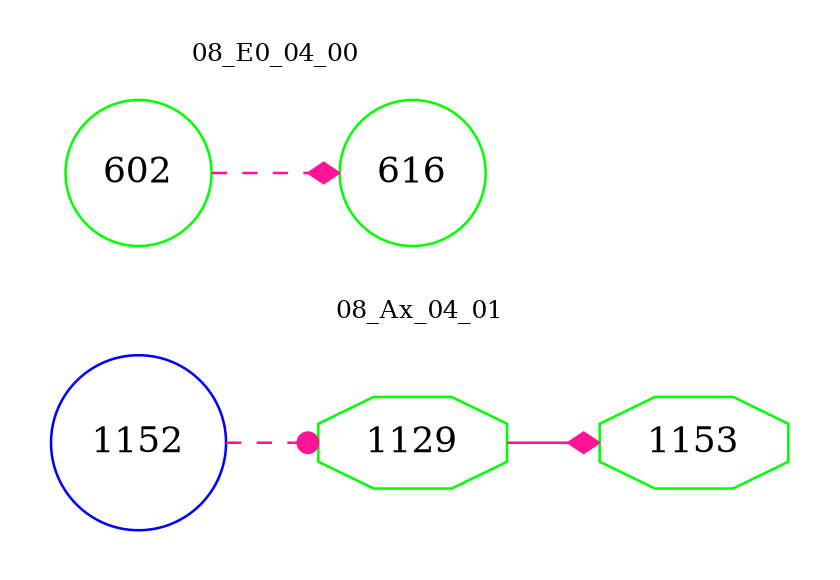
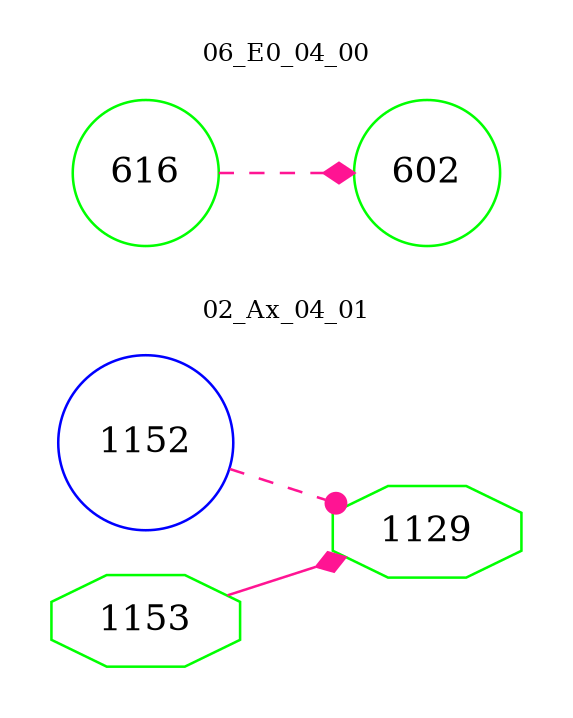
cluster "08_E0_04_00": label "08_E0_04_00" -> "06_E0_04_00"
edge "602" -> "616": reversed
cluster "08_Ax_04_01": label "08_Ax_04_01" -> "02_Ax_04_01"
edge "1129" -> "1153": reversed
